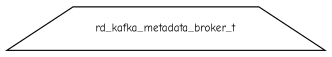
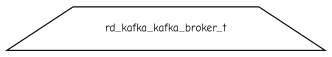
node "rd_kafka_metadata_broker_t": label "rd_kafka_metadata_broker_t" -> "rd_kafka_kafka_broker_t"
